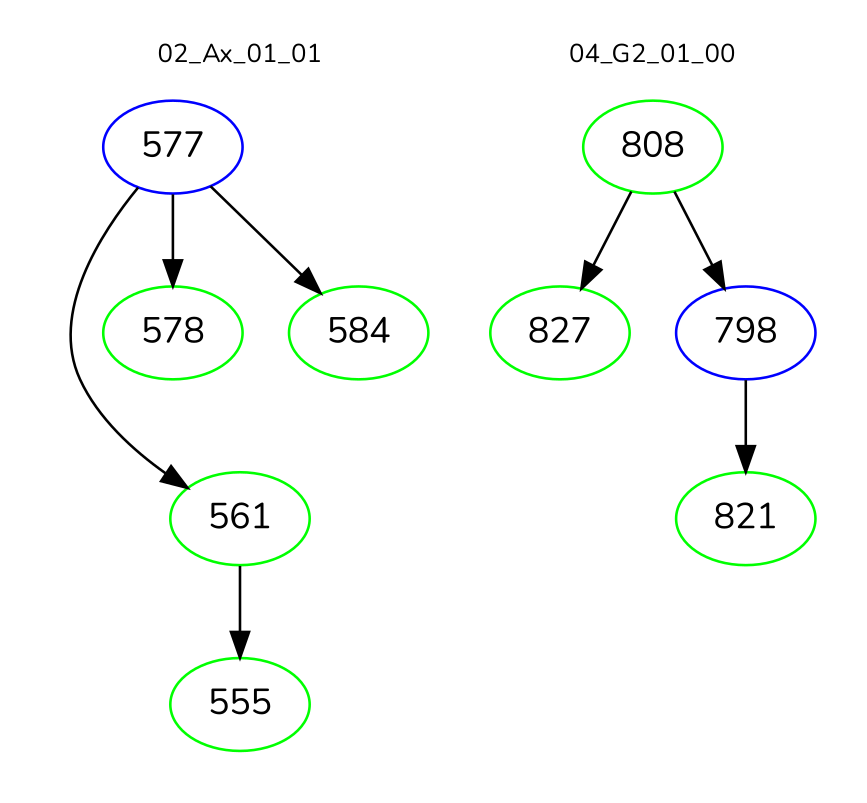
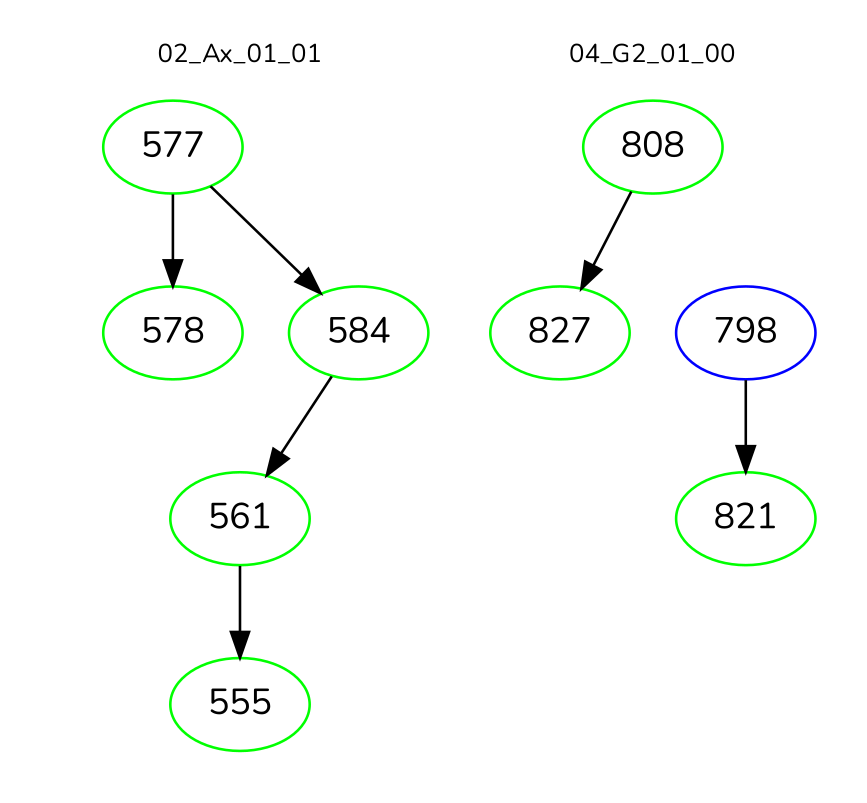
node "577": color blue -> green
edge "808" -> "798": removed
edge "577" -> "561": now "584" -> "561"
